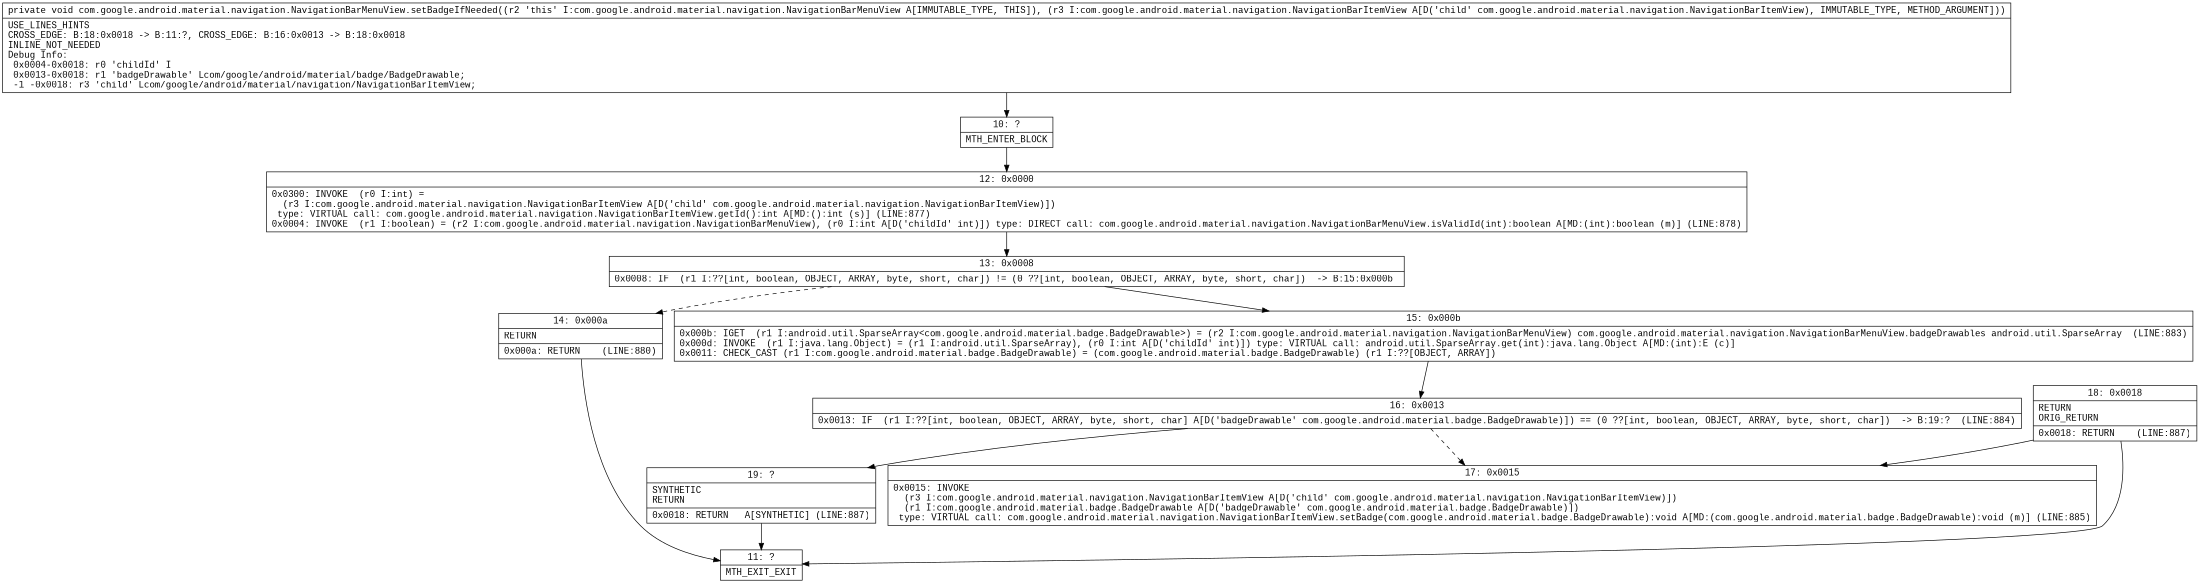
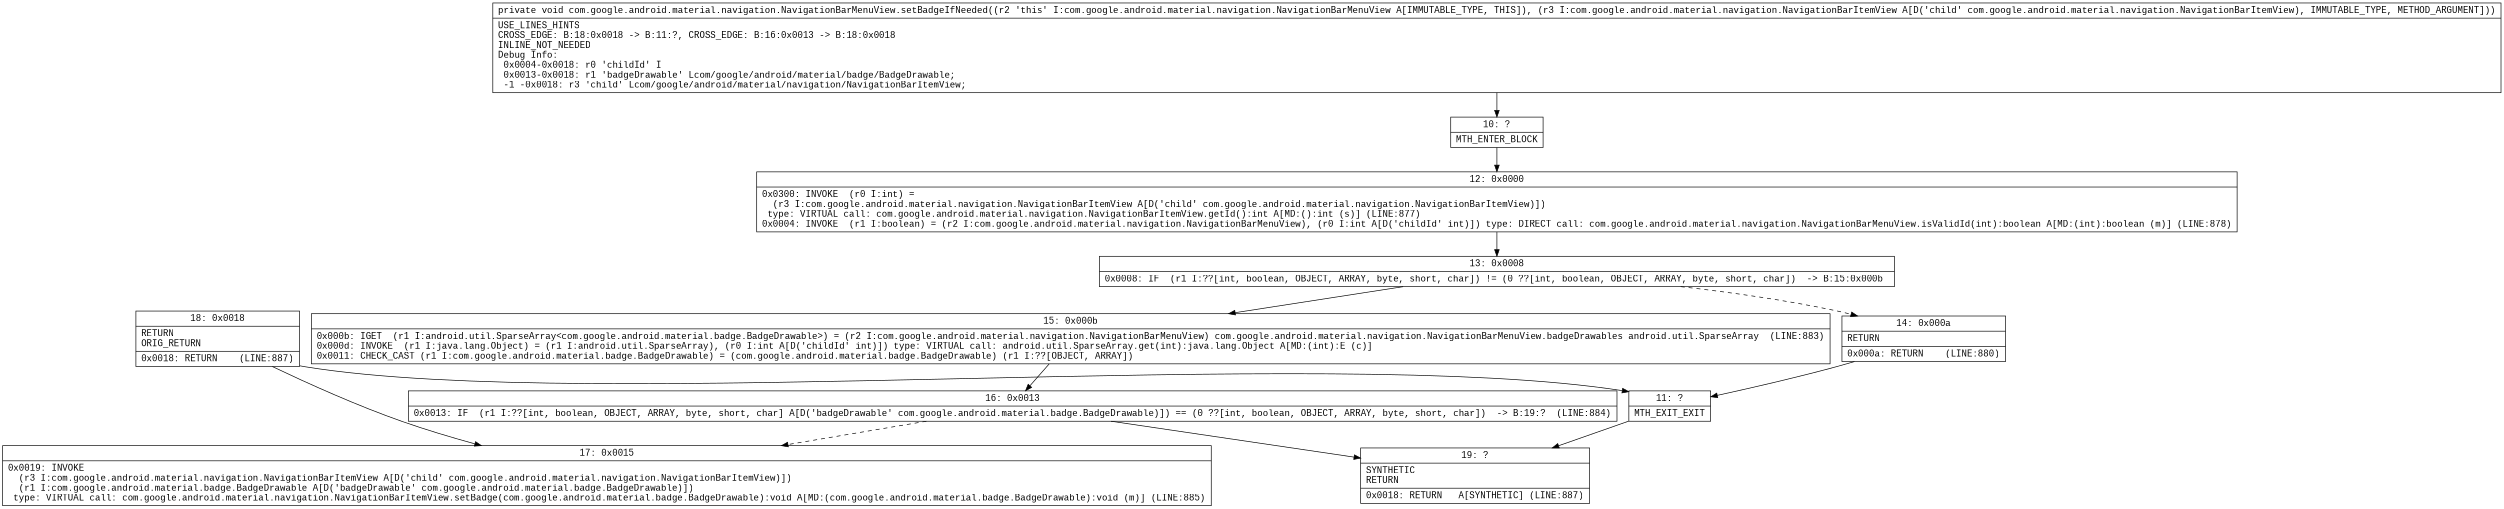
node "17: 0x0015": text "0x0015: INVOKE" -> "0x0019: INVOKE"
edge "19: ?" -> "11: ?": reversed
